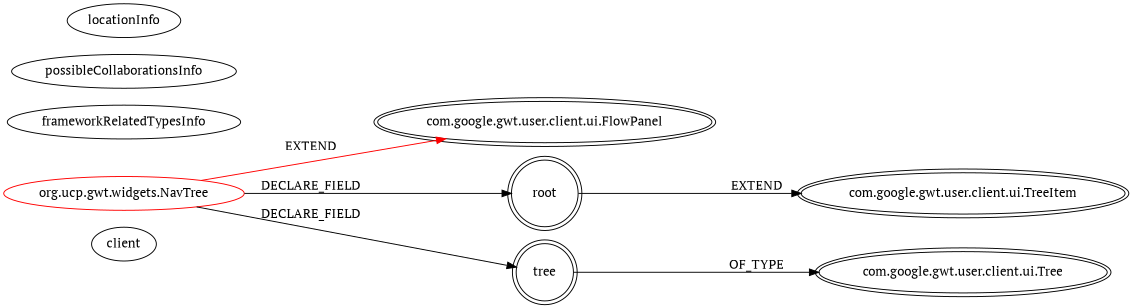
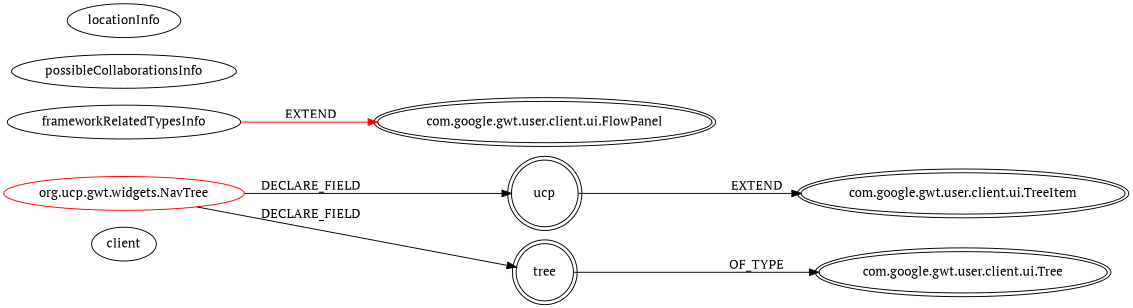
edge "org.ucp.gwt.widgets.NavTree" -> "com.google.gwt.user.client.ui.FlowPanel": now "frameworkRelatedTypesInfo" -> "com.google.gwt.user.client.ui.FlowPanel"
node "root": label "root" -> "ucp"
